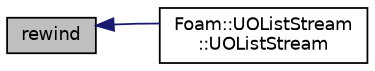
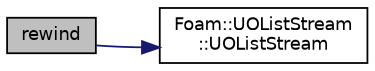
edge "Foam::UOListStream ::UOListStream" -> "rewind": reversed
